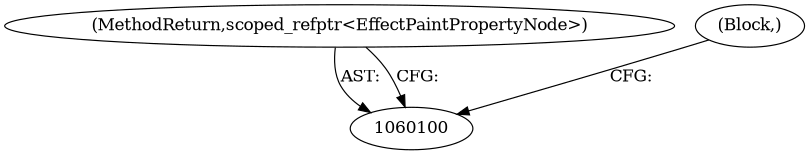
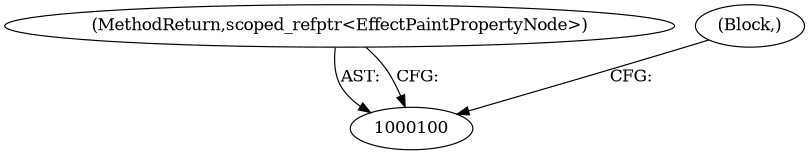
node "1060100": label "1060100" -> "1000100"
